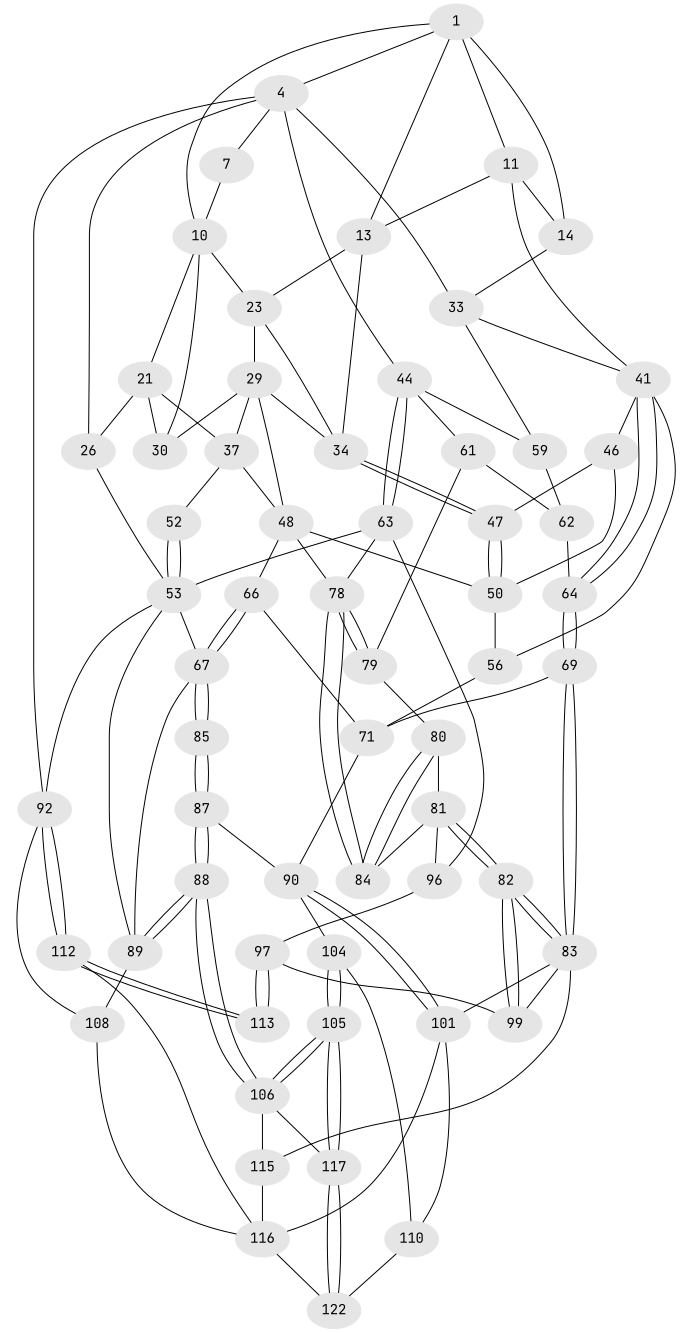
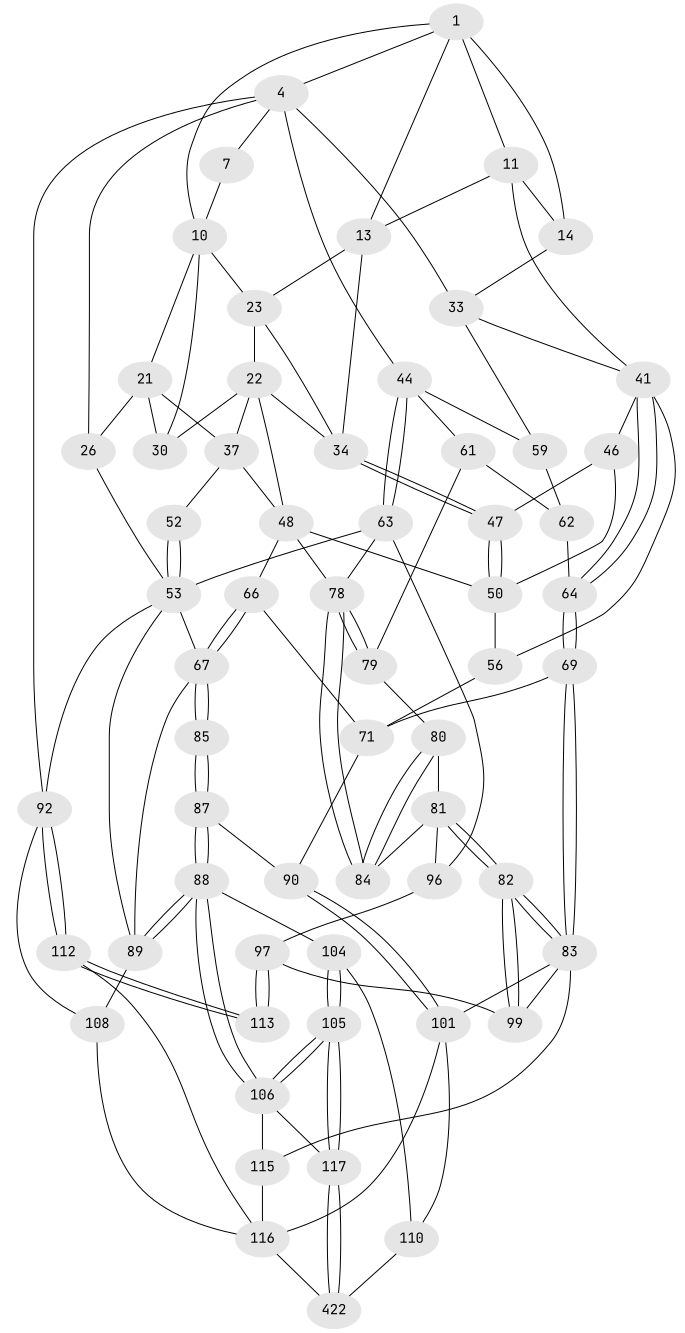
node "29": label "29" -> "22"
edge "90" -- "104": now "88" -- "104"
node "122": label "122" -> "422"
